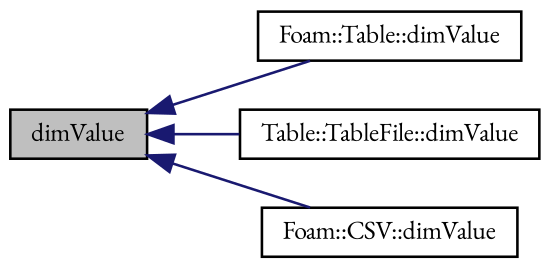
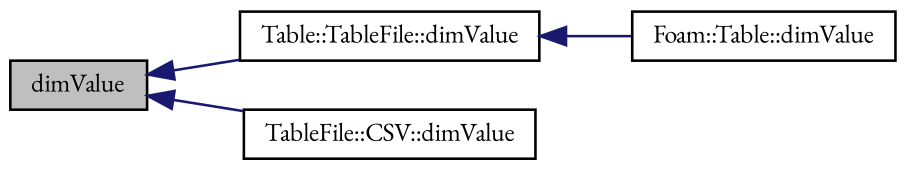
edge "Foam::Table::dimValue" -> "dimValue": now "Foam::Table::dimValue" -> "Table::TableFile::dimValue"
node "Foam::CSV::dimValue": label "Foam::CSV::dimValue" -> "TableFile::CSV::dimValue"
